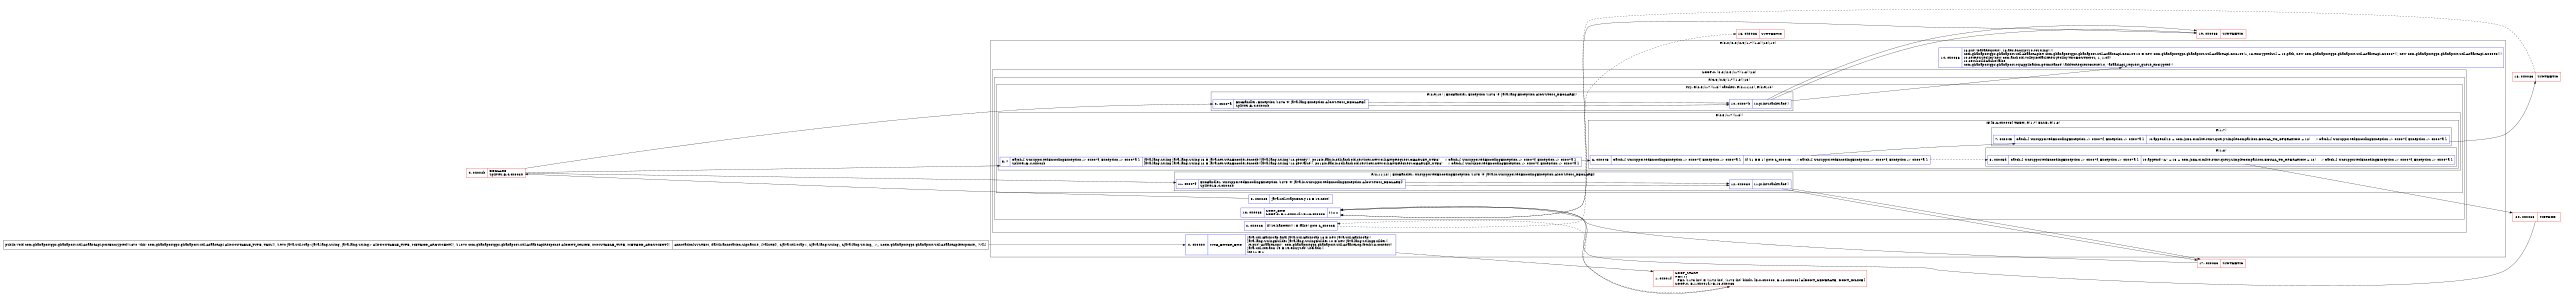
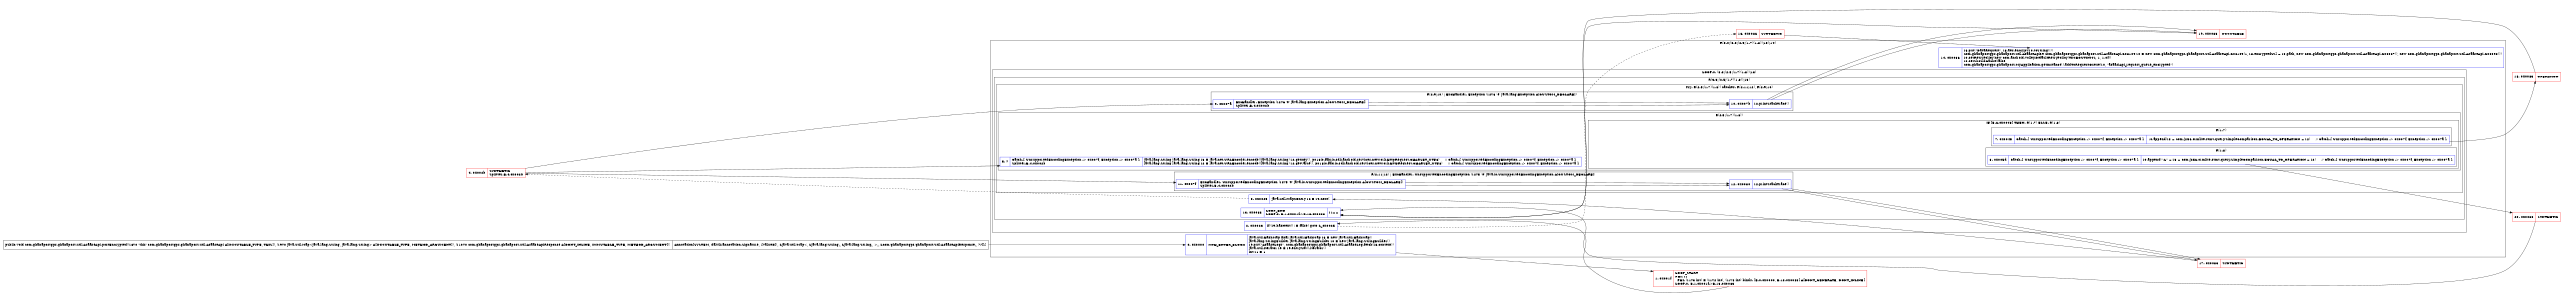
edge "18: 0x0083" -> "13: 0x0083": style dashed -> solid
node "19: 0x0083": text "SYNTHETIC" -> "IMMUTABLE"
node "18: 0x0083": text "SYNTHETIC" -> "OPERATION"
edge "10: 0x007b" -> "14: 0x0086": now "16: 0x0086" -> "14: 0x0086"
node "6: 0x0043": removed
node "4: 0x002b": text "DECLARE" -> "SYNTHETIC"
node "12: 0x0080": text "r1.printStackTrace()" -> "r2.printStackTrace()"
edge "3: 0x0025" -> "4: 0x002b": style solid -> dashed
edge "13: 0x0083" -> "1: 0x001f": removed
node "20: 0x0083": text "METHOD" -> "SYNTHETIC"
edge "1: 0x001f" -> "2: 0x0023": style dashed -> solid
edge "17: 0x0083" -> "13: 0x0083": now "17: 0x0083" -> "3: 0x0025"
node "0: 0x0000": text "MTH_ENTER_END" -> "MTH_ENTER_BLOCK"
